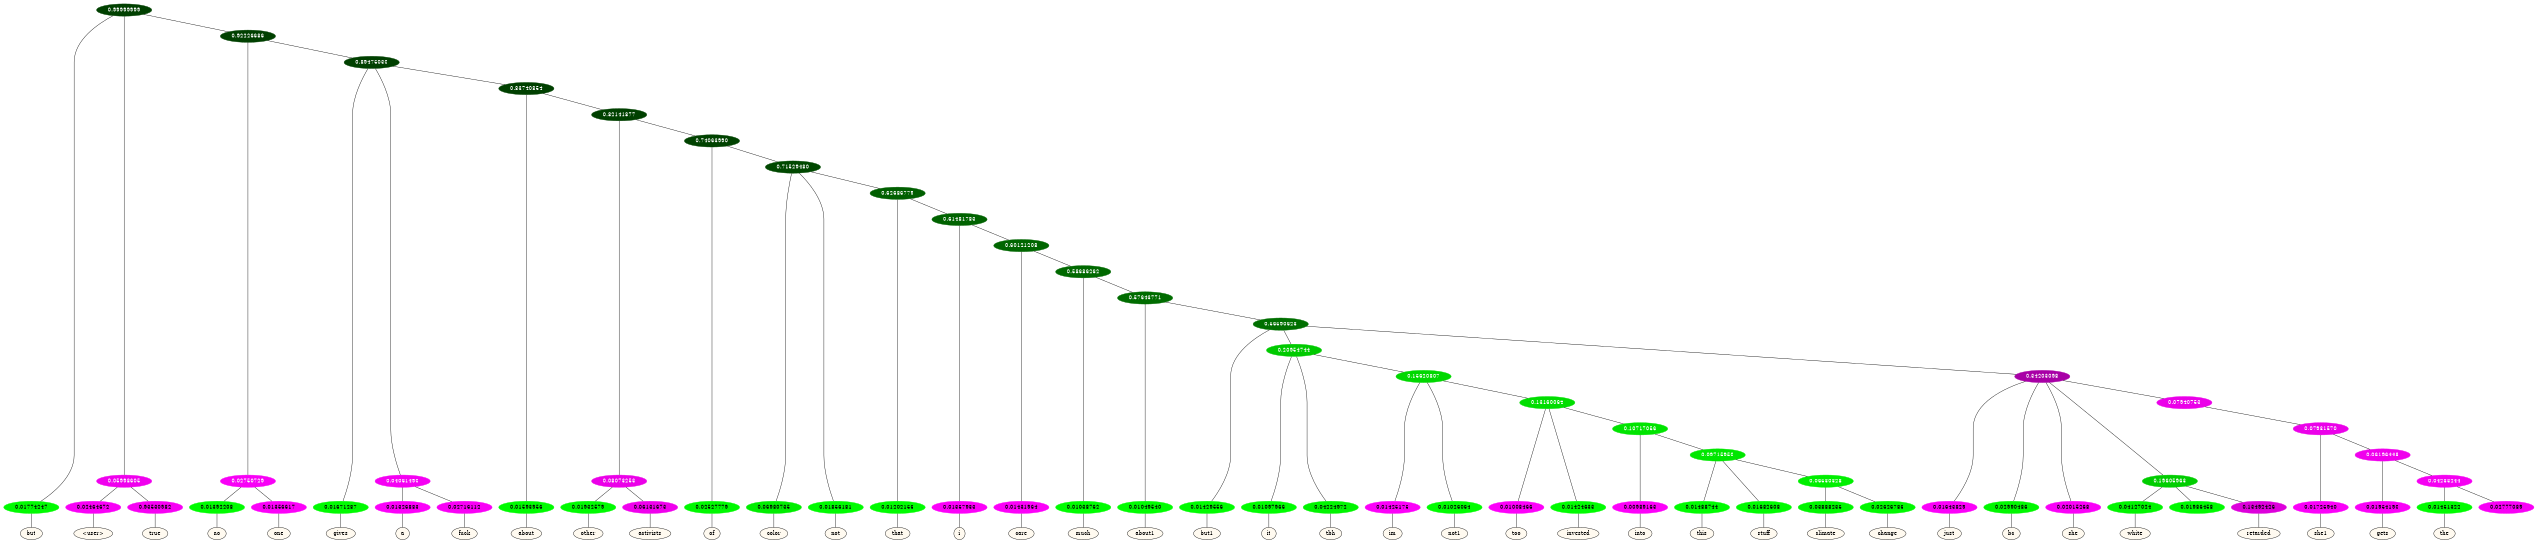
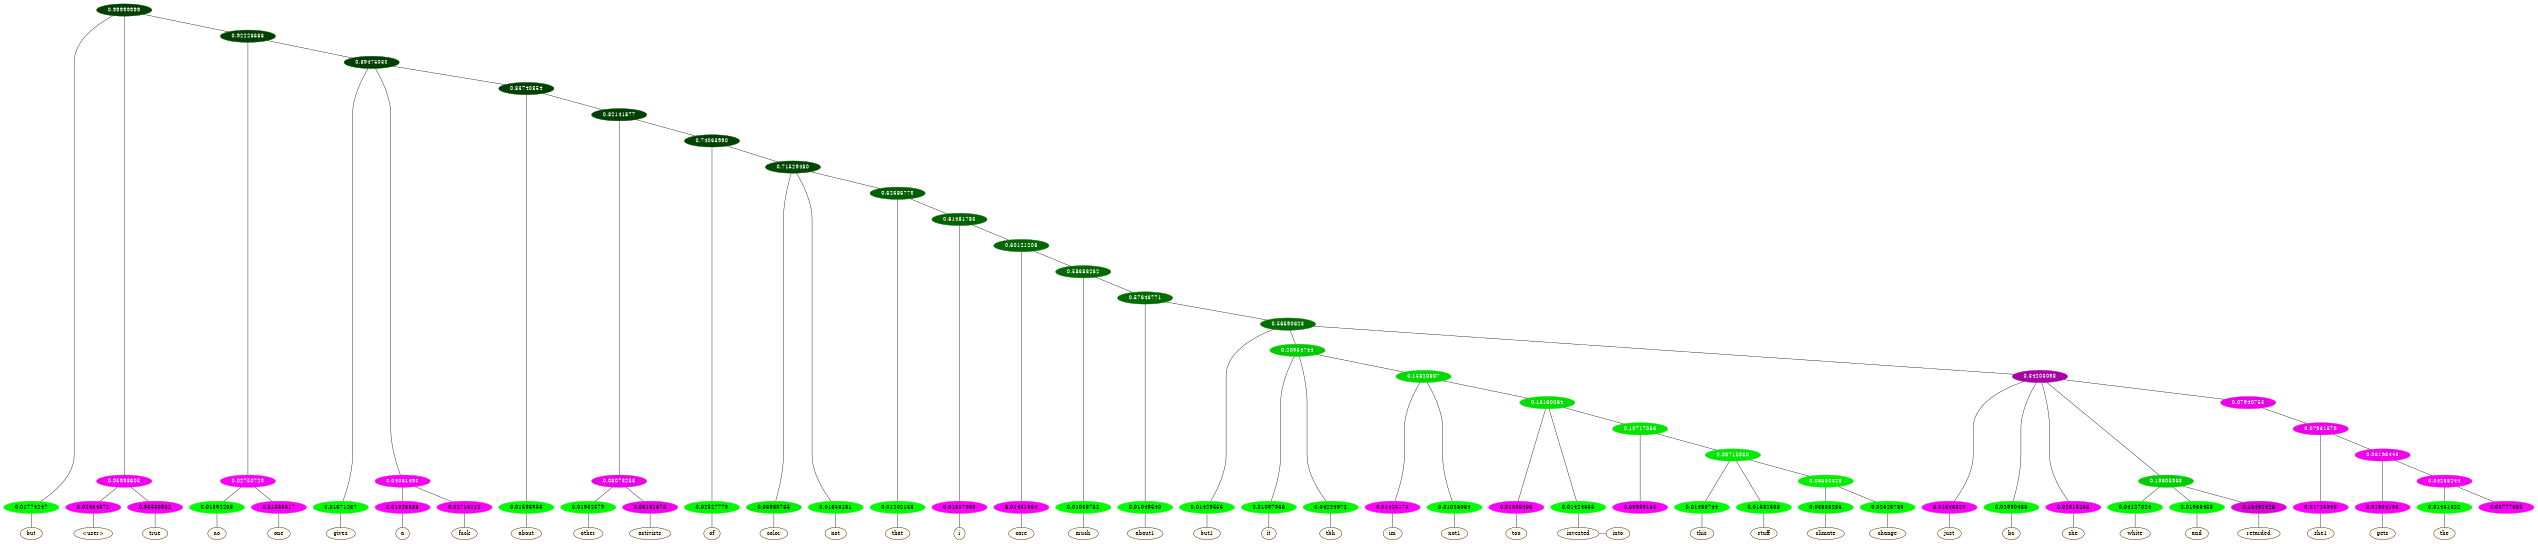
node "0.01431964": label "0.01431964" -> "8.01431964"
node "0.02777089": label "0.02777089" -> "0.08777089"
edge "0.00989163" -- "into": now "invested" -- "into"
node "and": added
